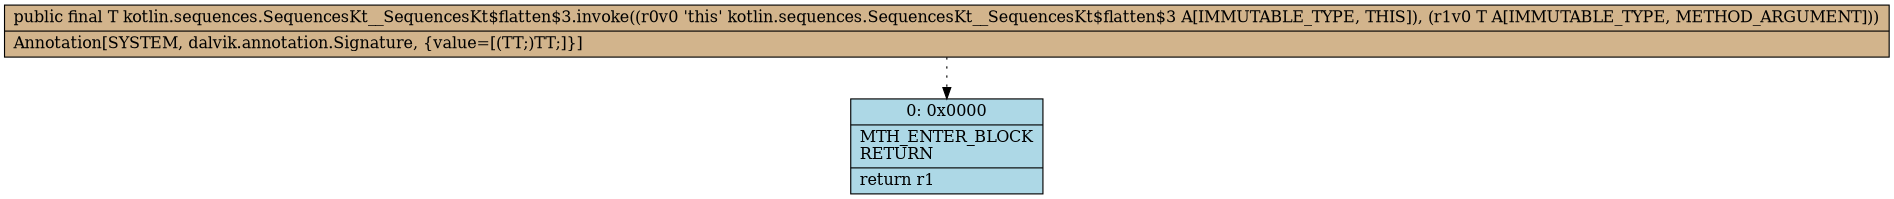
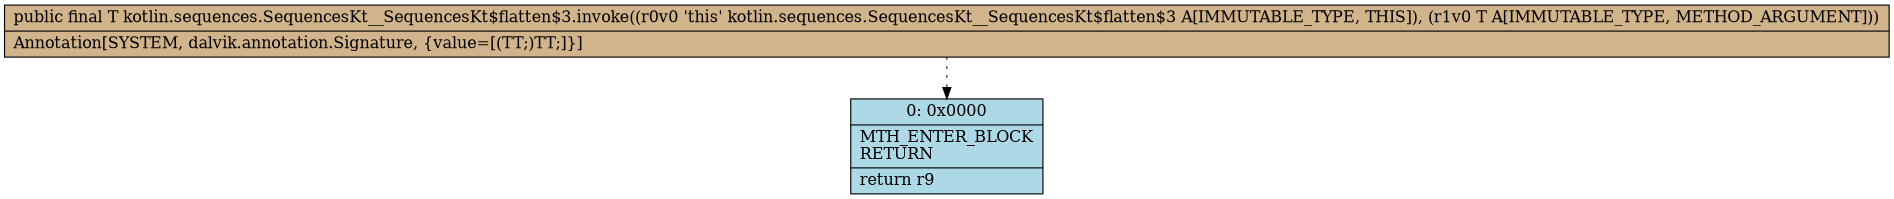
node "0: 0x0000": text "return r1" -> "return r9"
